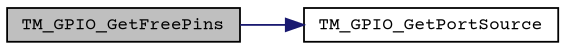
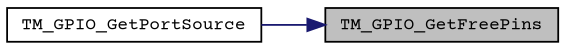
edge "TM_GPIO_GetFreePins" -> "TM_GPIO_GetPortSource": reversed
